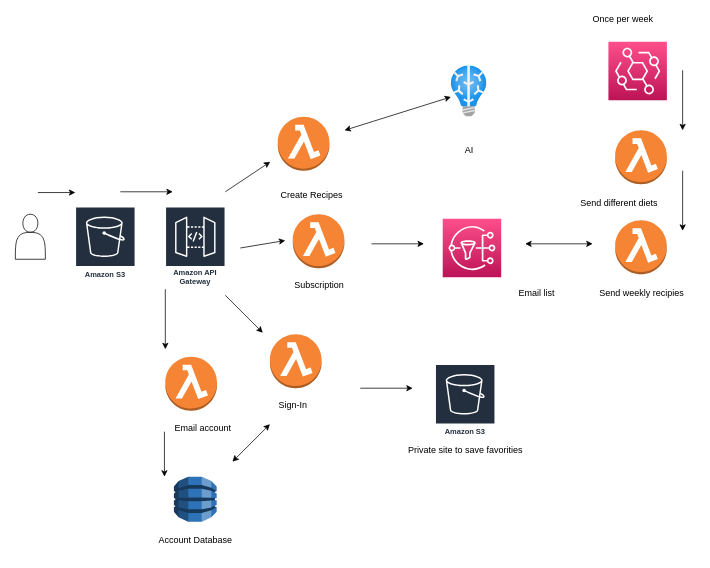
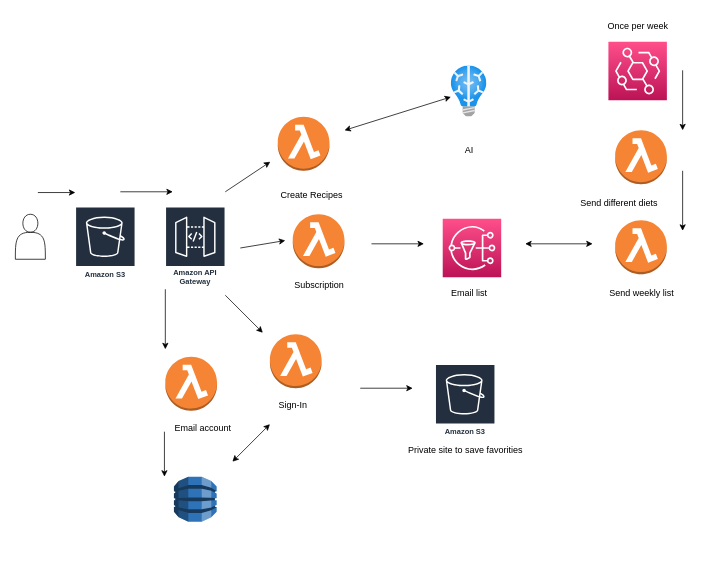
node "Once per week": moved (623, 19) -> (638, 27)
node "Email list": moved (537, 293) -> (469, 293)
node "Send weekly recipies": label "Send weekly recipies" -> "Send weekly list"
node "Account Database": removed
